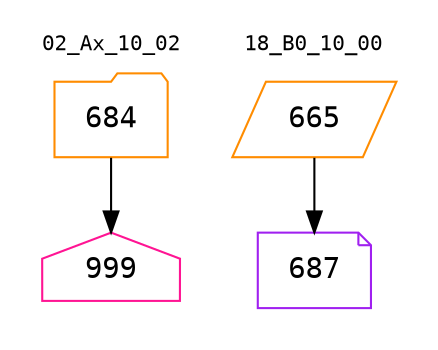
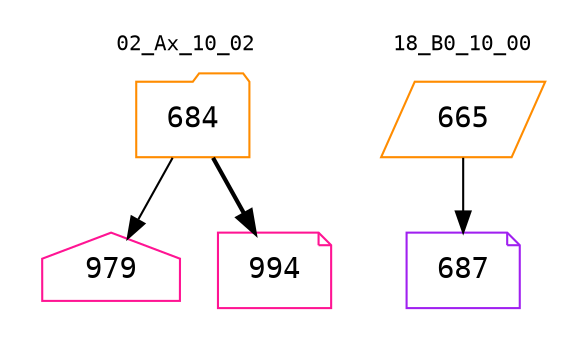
node "999": label "999" -> "979"
node "994": added
